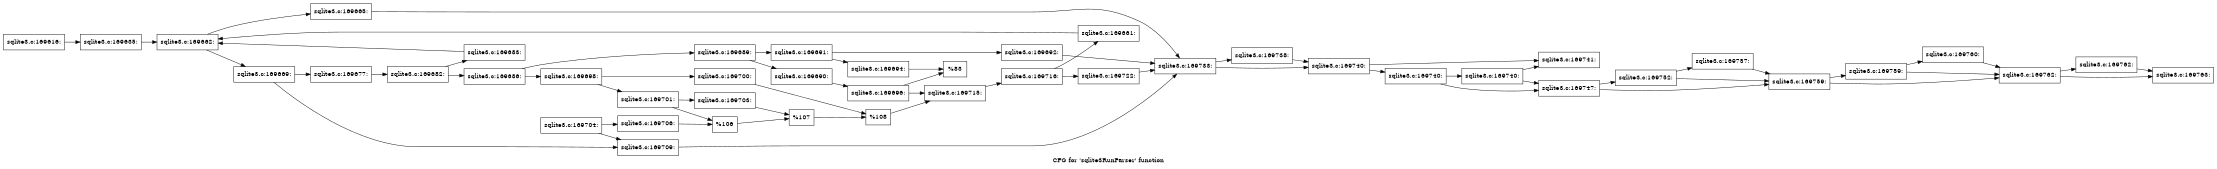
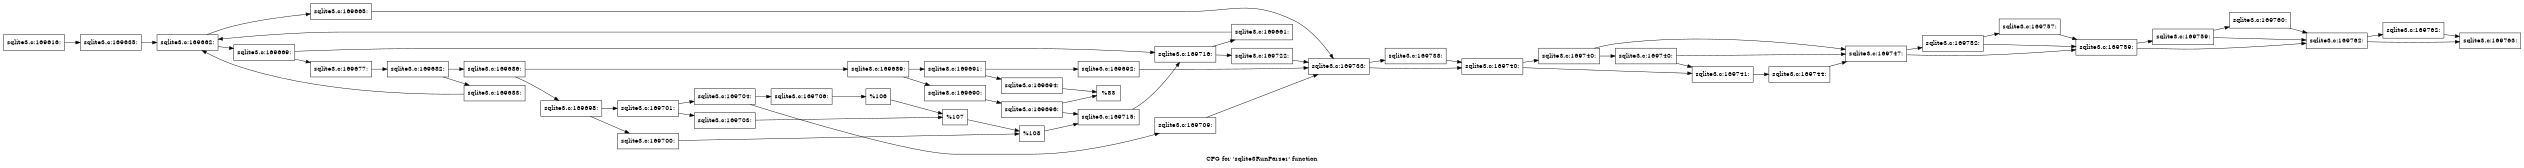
node "sqlite3.c:169744:": added
edge "sqlite3.c:169701:" -> "%106": now "sqlite3.c:169701:" -> "sqlite3.c:169704:"
edge "sqlite3.c:169669:" -> "sqlite3.c:169709:": now "sqlite3.c:169669:" -> "sqlite3.c:169716:"
